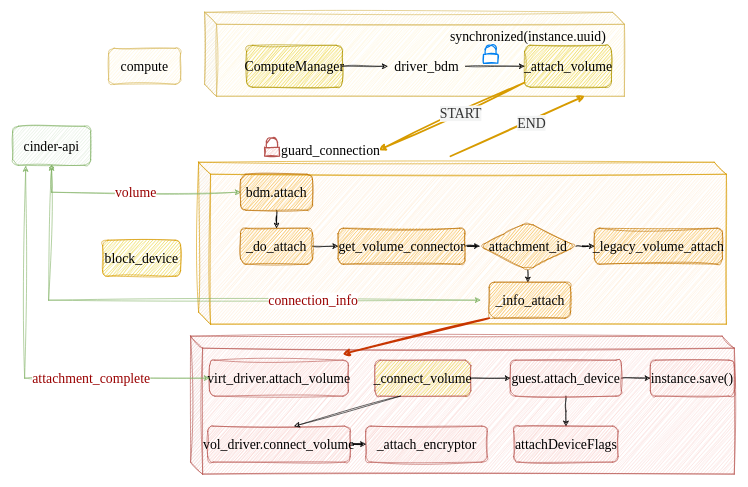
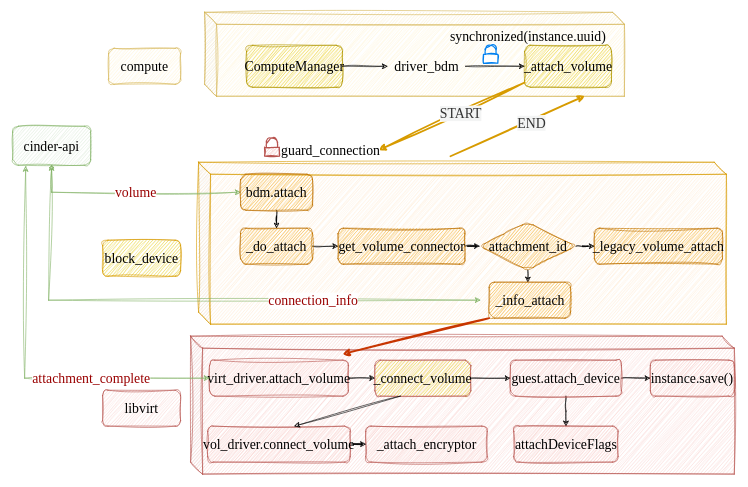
edge "virt_driver.attach_volume" -> "_connect_volume": added
node "libvirt": added
